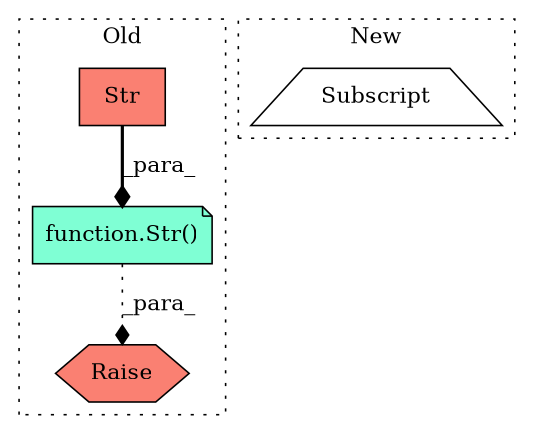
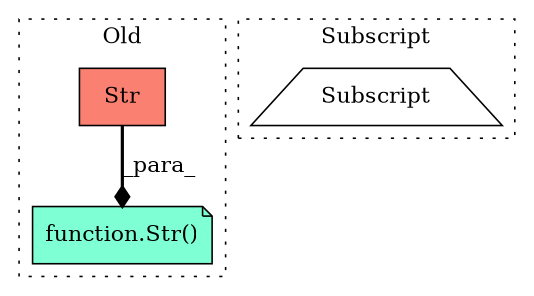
cluster "New": label "New" -> "Subscript"
node "Raise": removed
